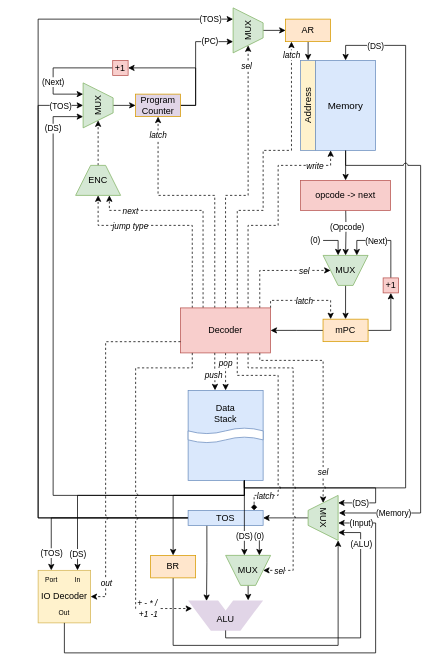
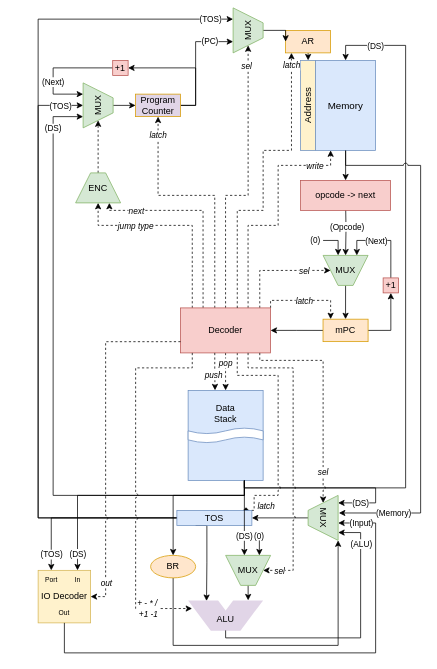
node "AR": moved (308, 30) -> (308, 42)
node "ENC": moved (98, 180) -> (98, 188)
node "TOS": moved (225, 518) -> (214, 518)
node "BR": shape rectangle -> ellipse
